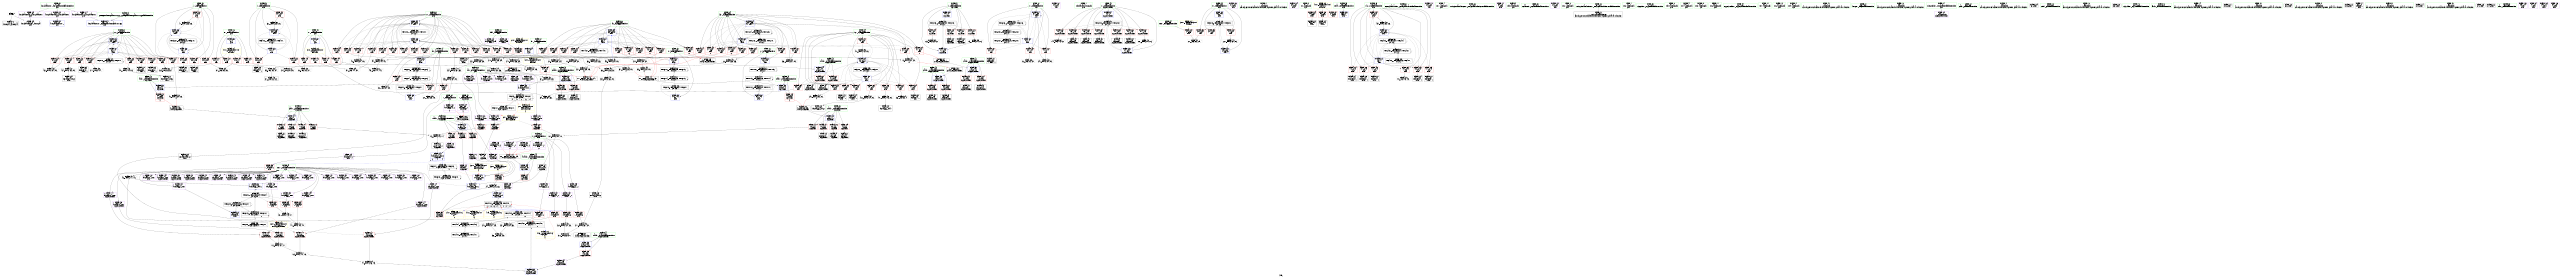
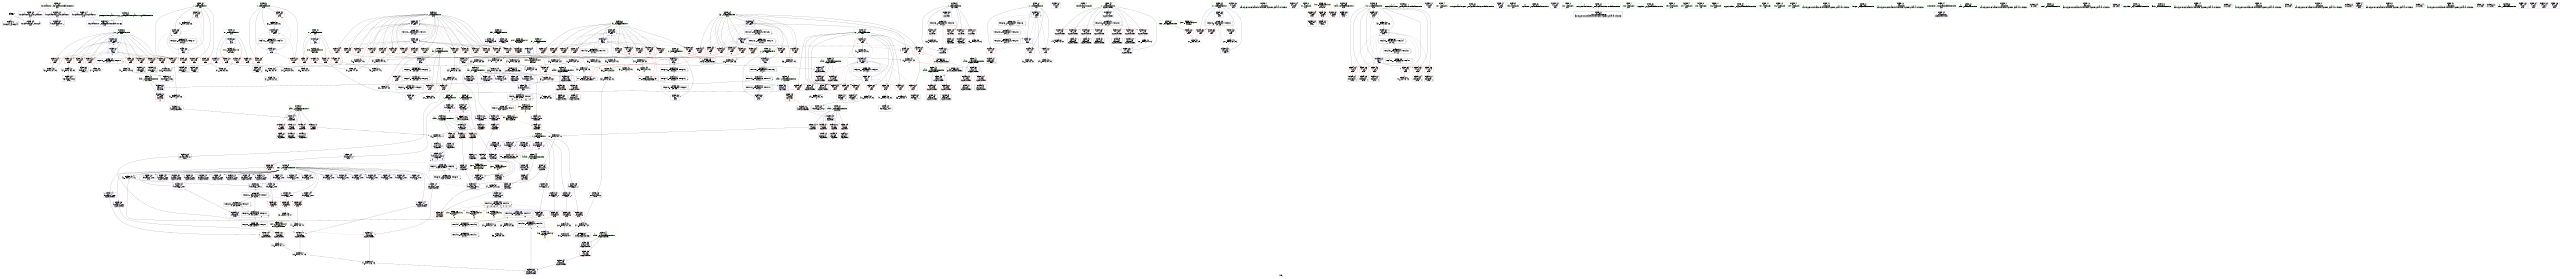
node "NodeID: 160": text "main" -> "buff"
